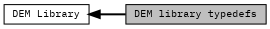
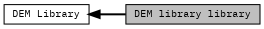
node "DEM library typedefs": label "DEM library typedefs" -> "DEM library library"
